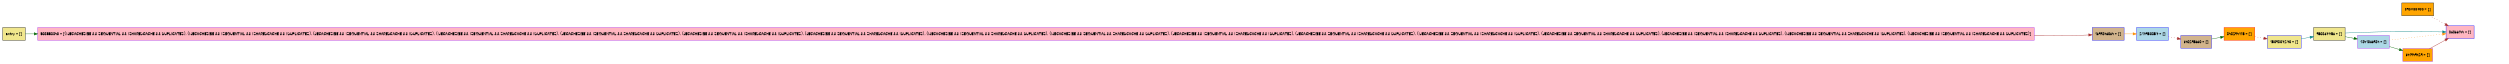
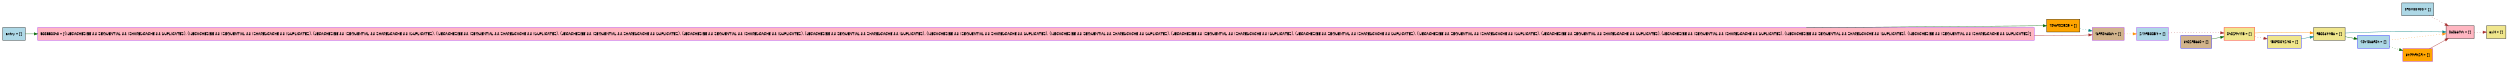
node "893733703 - []": fillcolor orange -> lightblue
node "1346932525 - []": added
edge "848294115 - []" -> "950367756 - []": added
node "36366144 - []": color blue -> black
node "exit - []": added
node "entry - []": fillcolor khaki -> lightblue
node "1699346064 - []": color blue -> purple
edge "1699346064 - []" -> "217950357 - []": style solid -> dotted
node "217950357 - []": color blue -> purple
node "848294115 - []": fillcolor orange -> khaki
edge "217950357 - []" -> "640295660 - []": now "217950357 - []" -> "848294115 - []"
node "1341066934 - []": color purple -> blue
edge "1341066934 - []" -> "641949429 - []": style solid -> dotted
